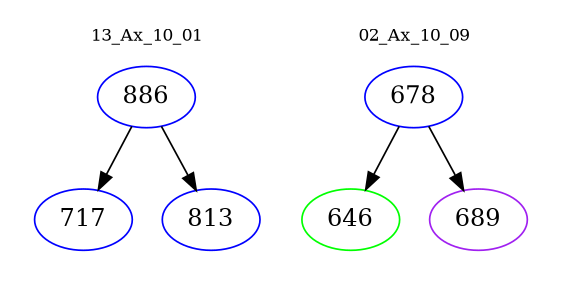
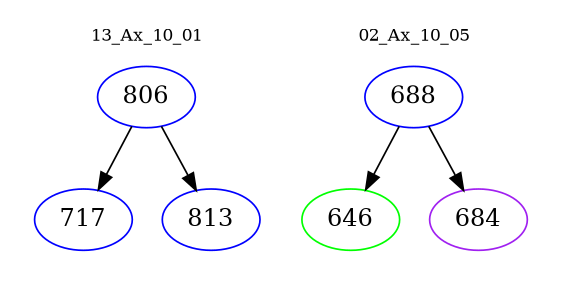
cluster "02_Ax_10_09": label "02_Ax_10_09" -> "02_Ax_10_05"
node "886": label "886" -> "806"
node "678": label "678" -> "688"
node "689": label "689" -> "684"
